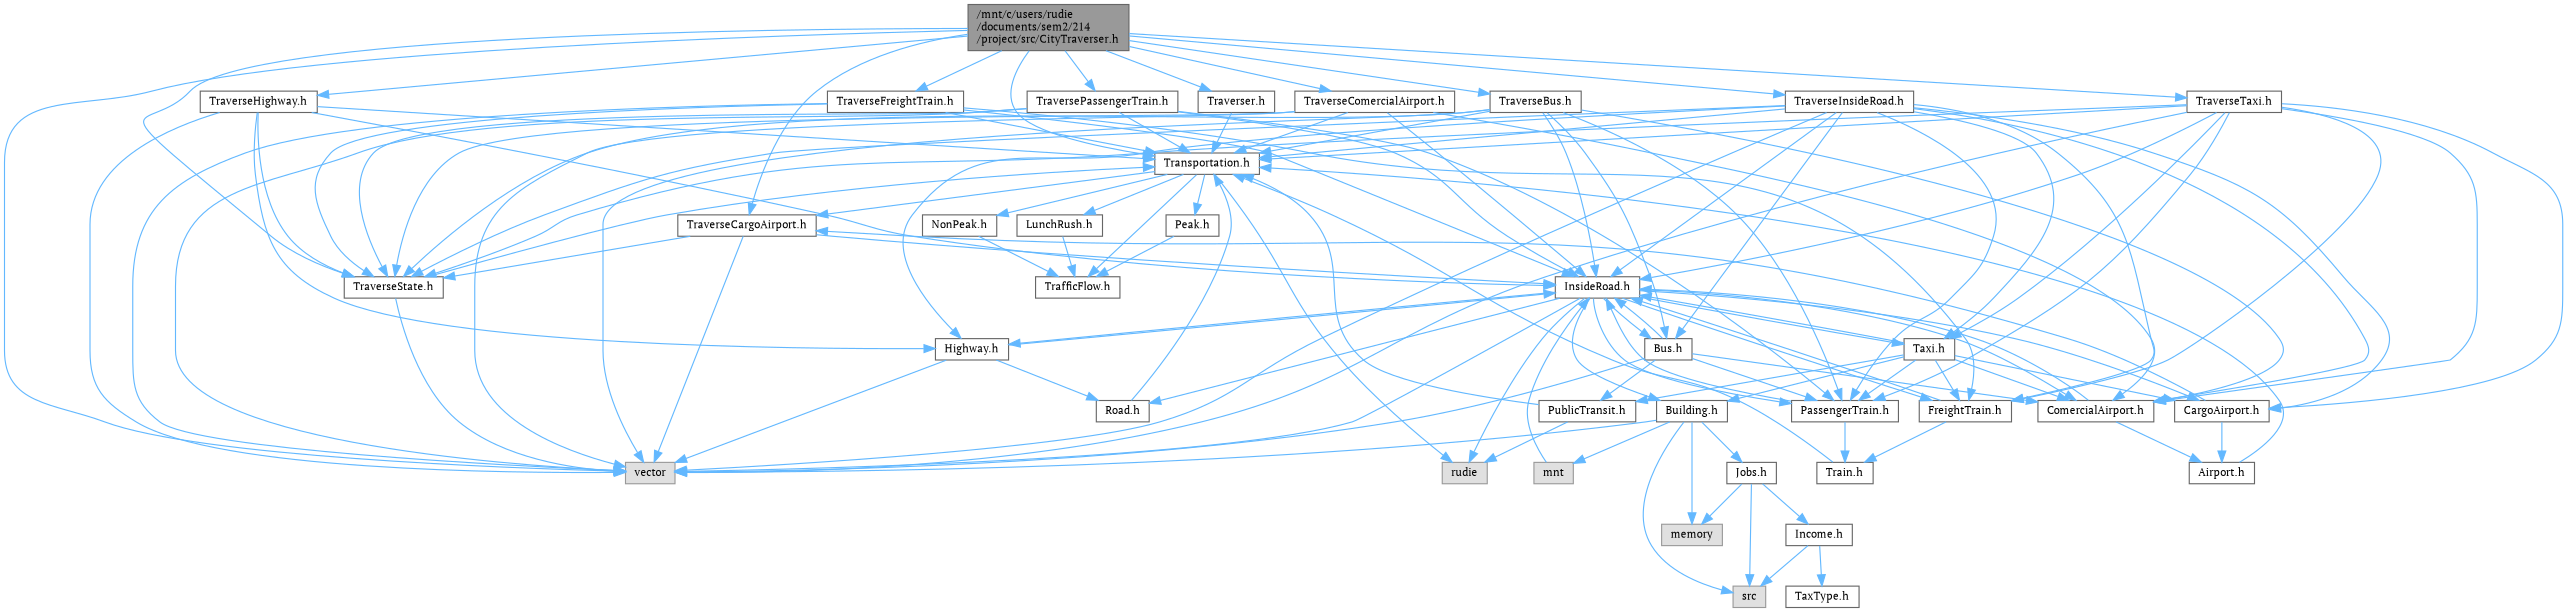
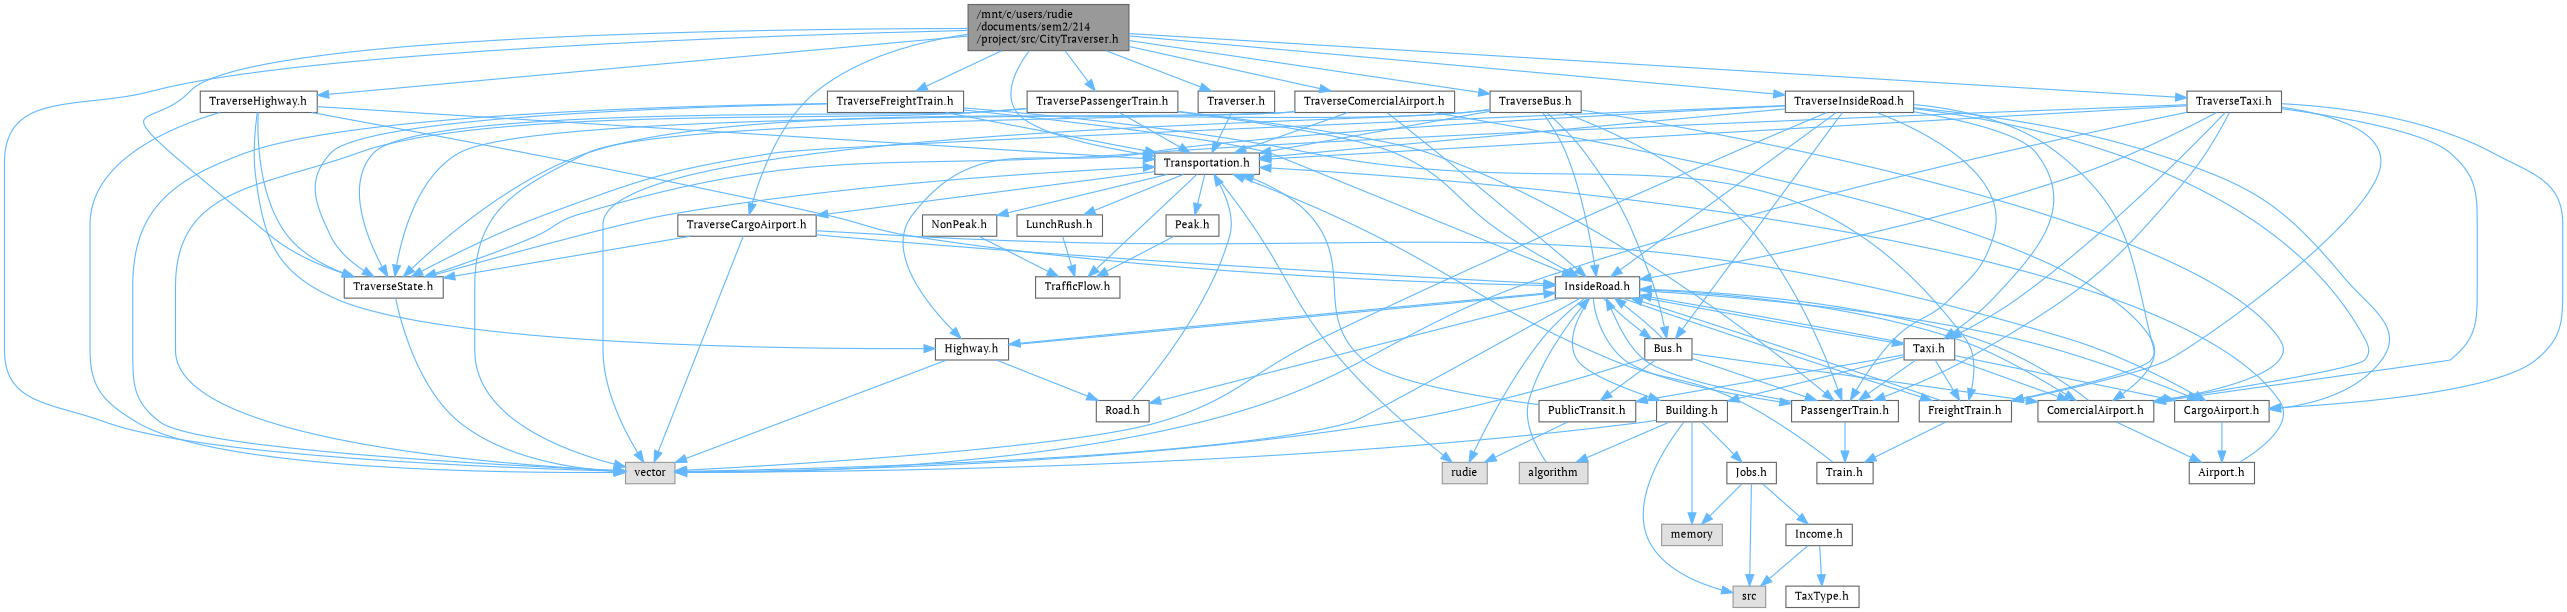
edge "CargoAirport.h" -> "TraverseCargoAirport.h": reversed
node "mnt": label "mnt" -> "algorithm"
